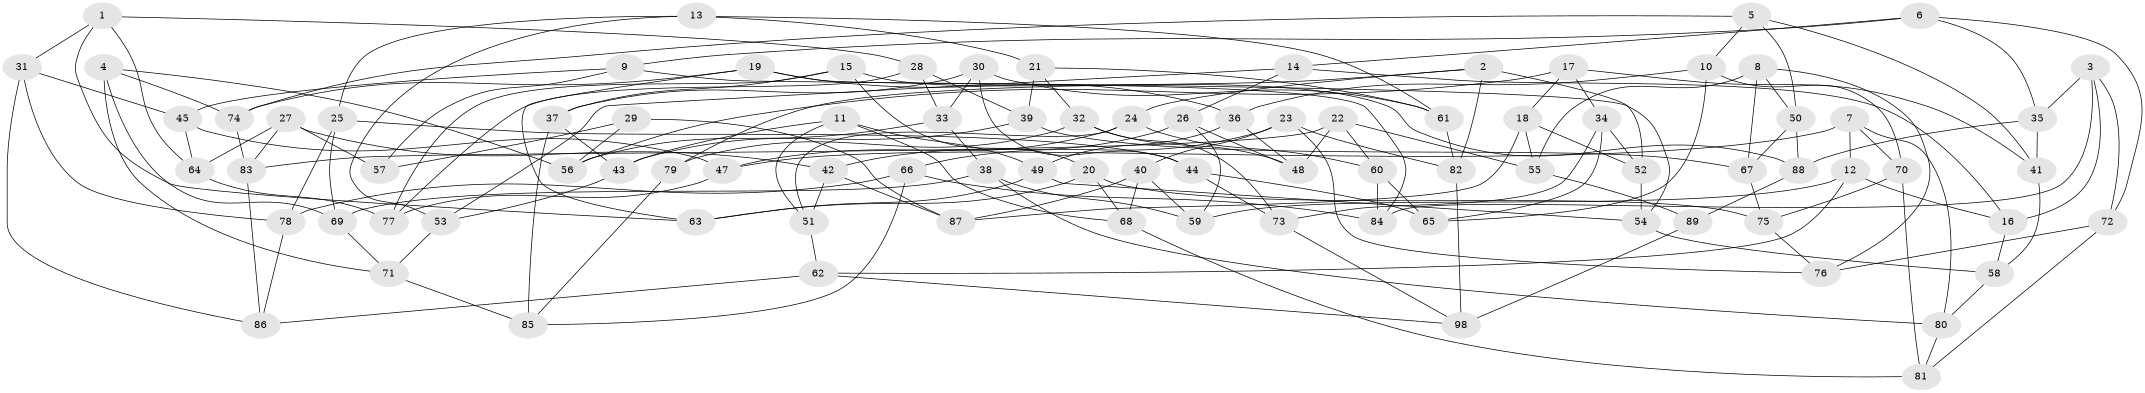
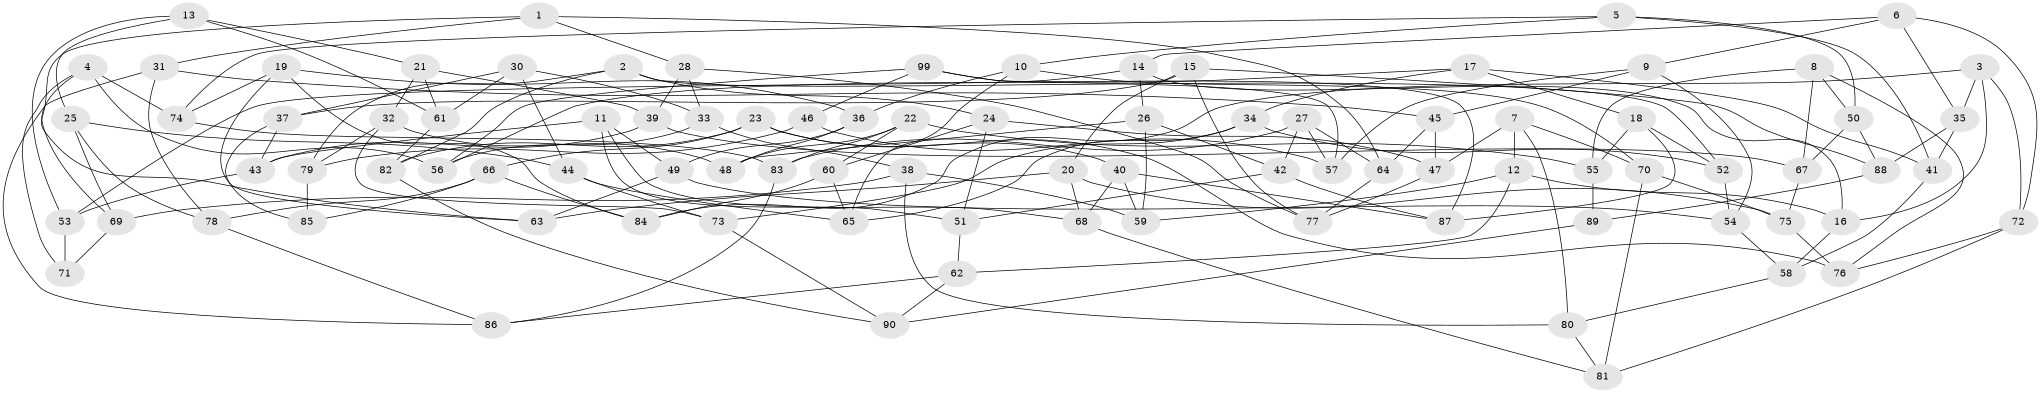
node "29": label "29" -> "99"
node "46": added
edge "71" -- "85": removed
node "98": label "98" -> "90"
